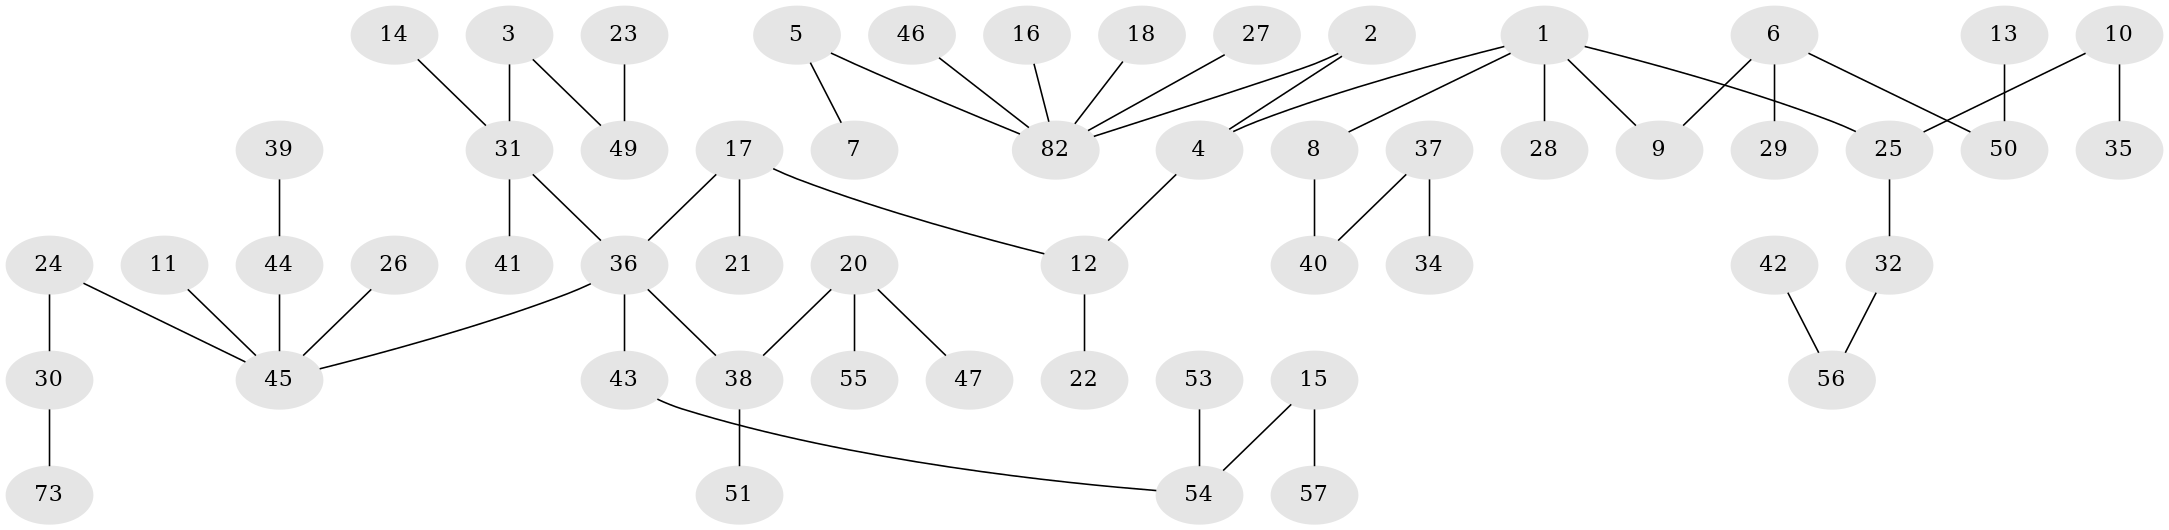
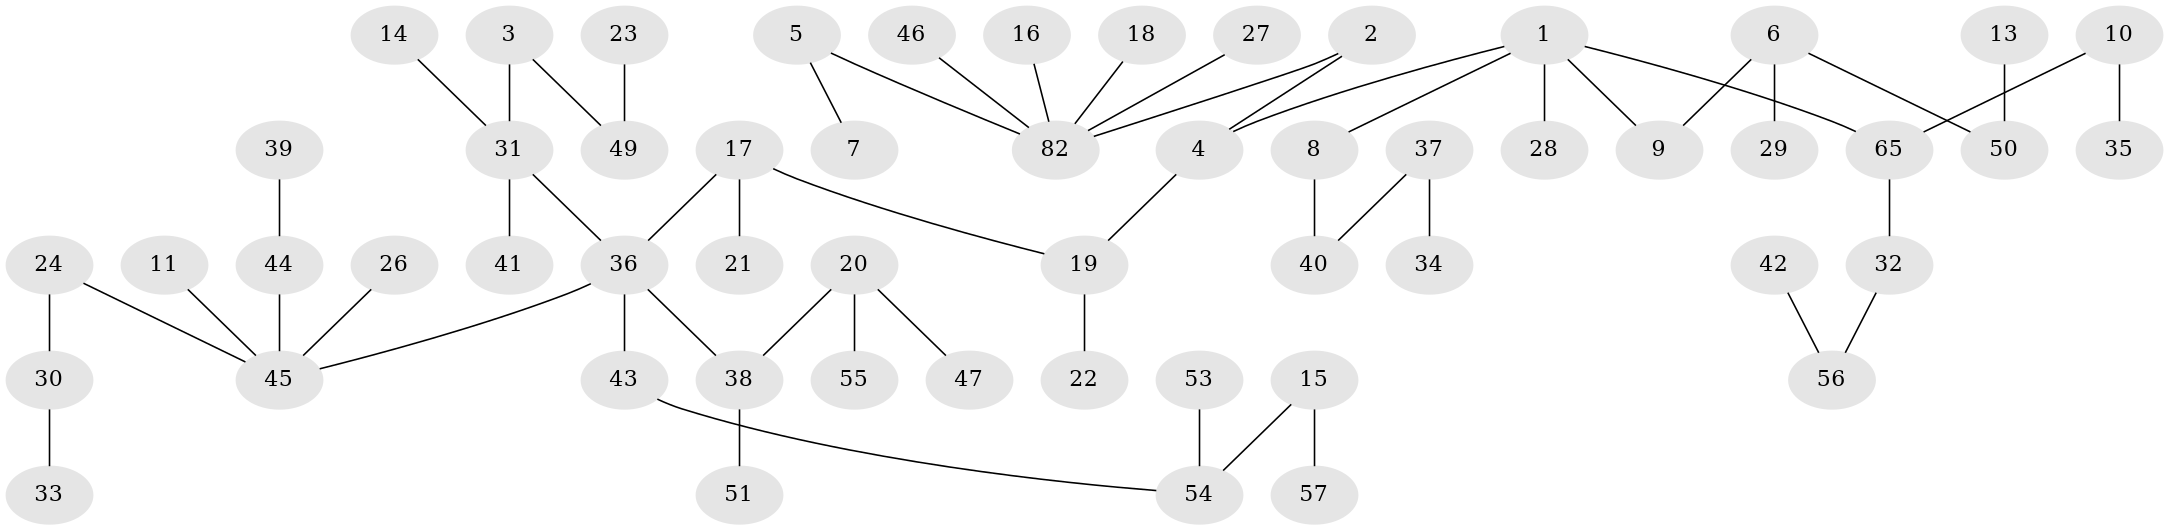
node "25": label "25" -> "65"
node "12": label "12" -> "19"
node "73": label "73" -> "33"
